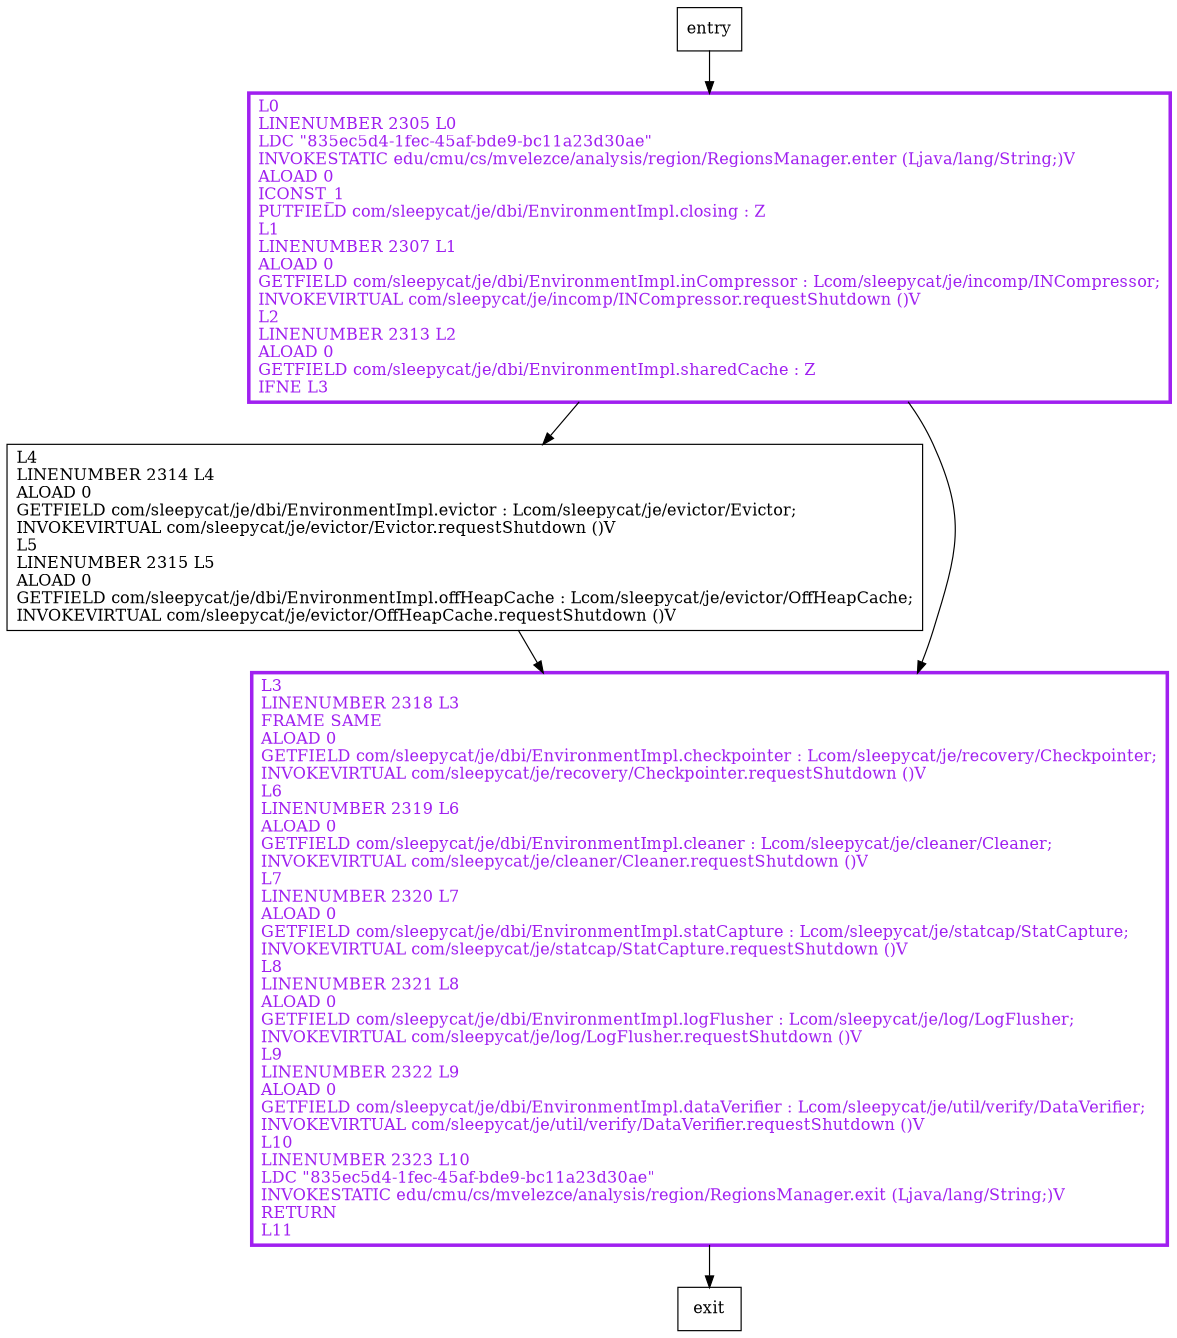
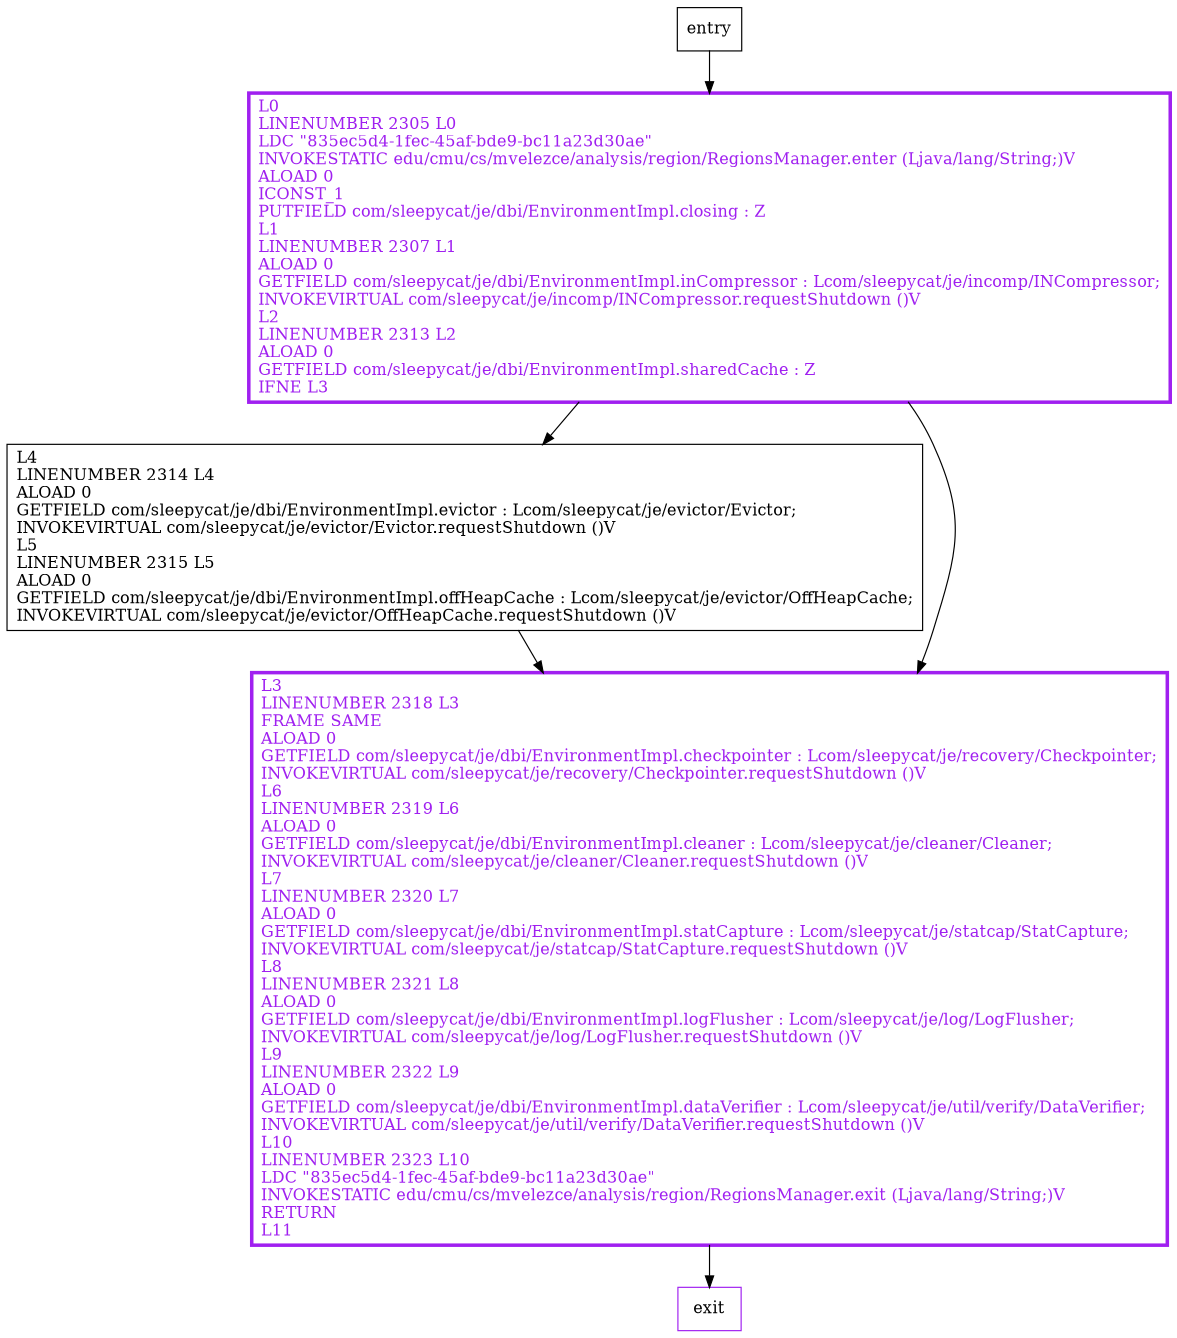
node "exit": color black -> purple
